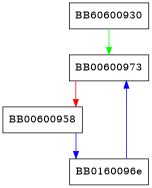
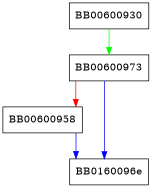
node "BB60600930": label "BB60600930" -> "BB00600930"
edge "BB0160096e" -> "BB00600973": reversed
